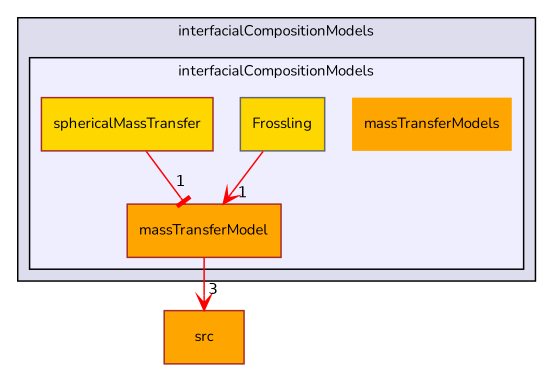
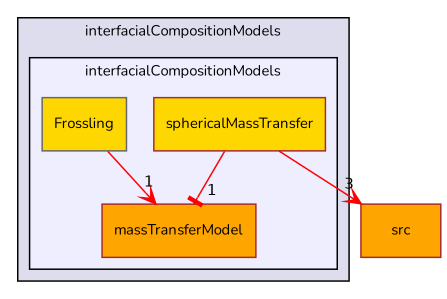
node "massTransferModels": removed
edge "massTransferModel" -> "src": now "sphericalMassTransfer" -> "src"
